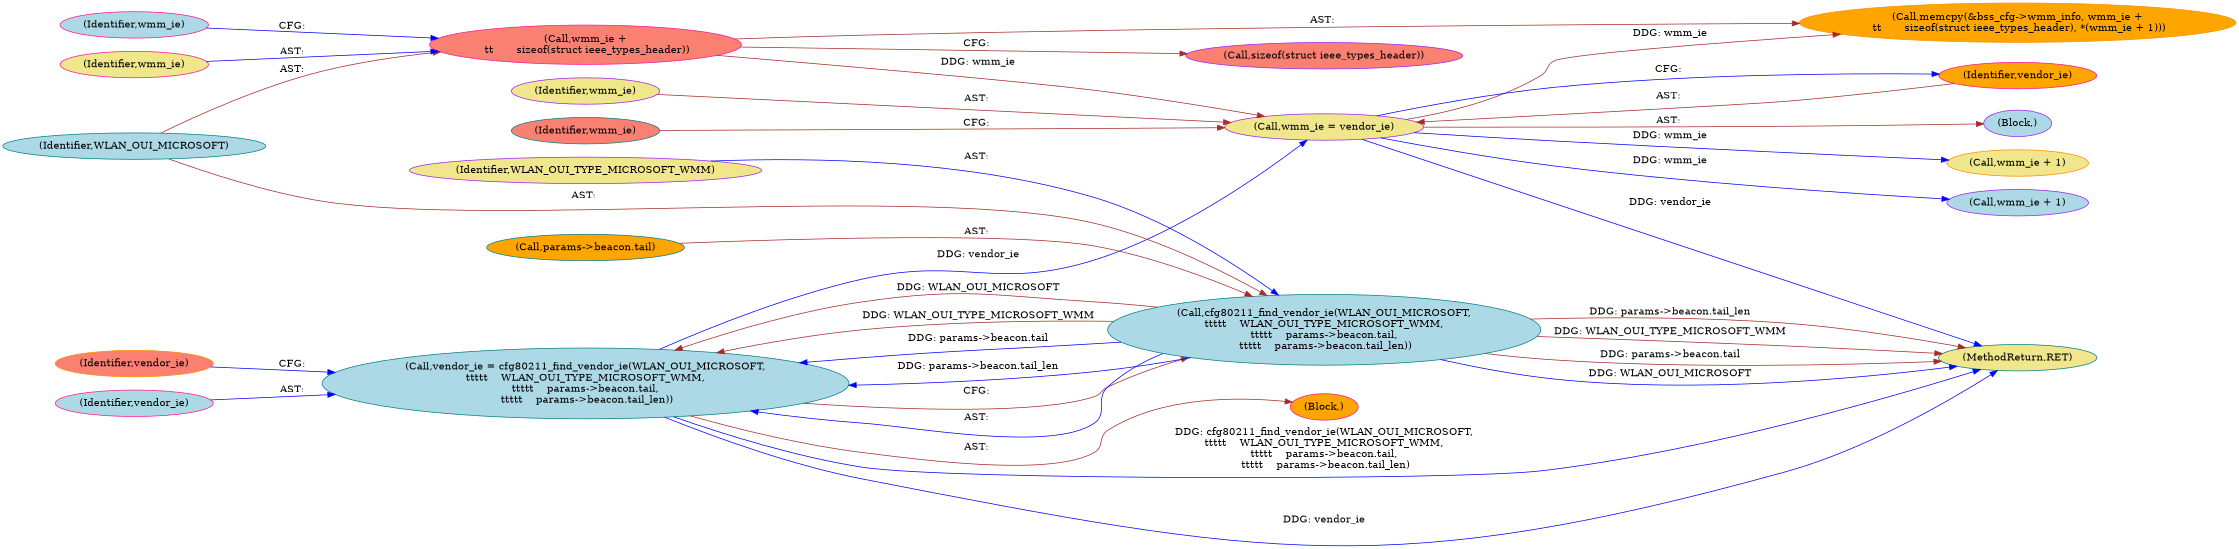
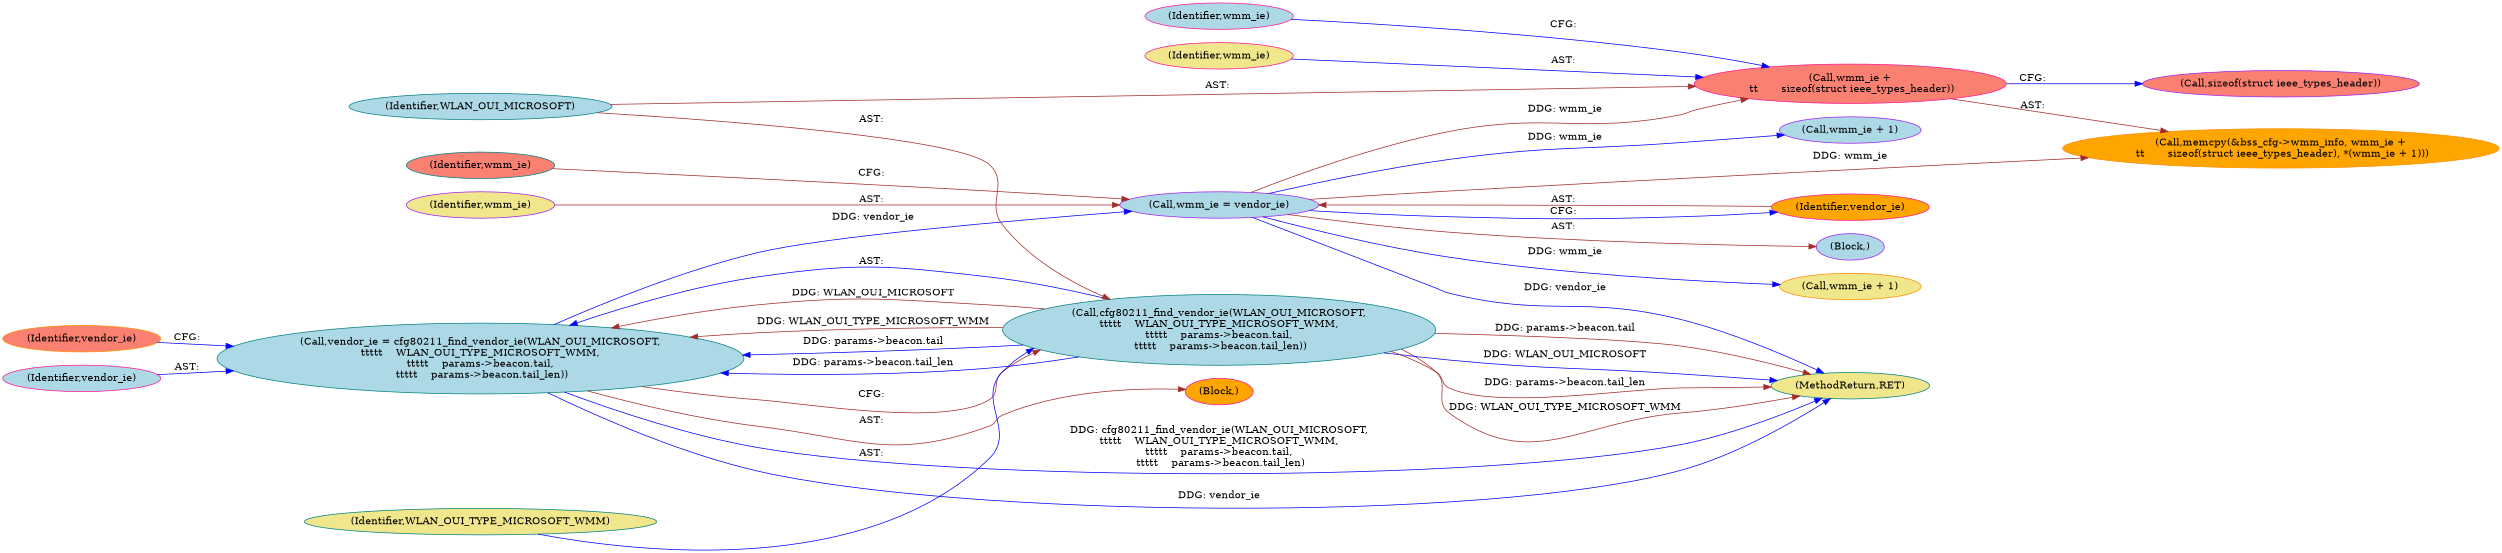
edge "(Call,wmm_ie + tt       sizeof(struct ieee_types_header))" -> "(Call,sizeof(struct ieee_types_header))": color brown -> blue
edge "(Call,wmm_ie + tt       sizeof(struct ieee_types_header))" -> "(Call,wmm_ie = vendor_ie)": reversed
node "(Call,wmm_ie = vendor_ie)": fillcolor khaki -> lightblue
node "(Identifier,WLAN_OUI_TYPE_MICROSOFT_WMM)": color purple -> teal
node "(Call,params->beacon.tail)": removed
